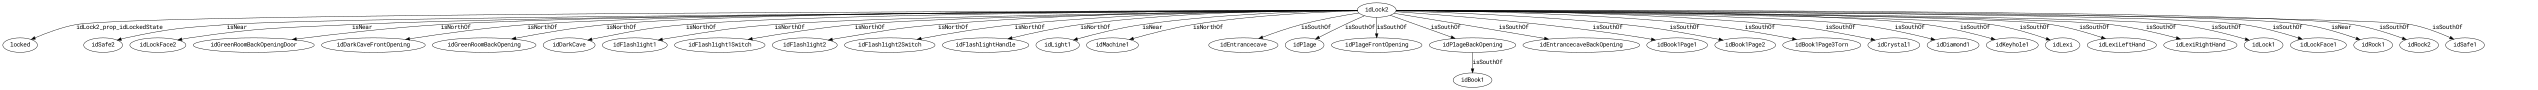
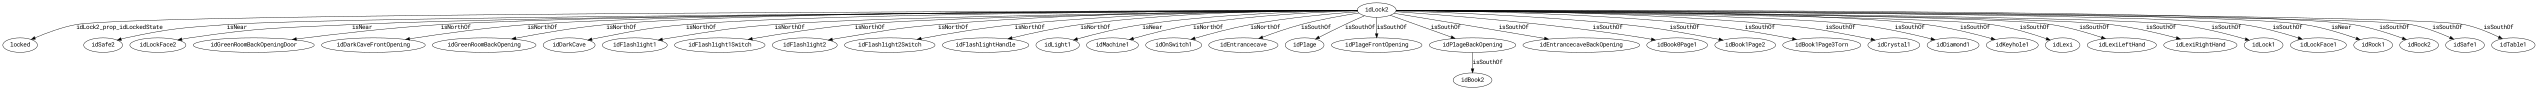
node "idOnSwitch1": added
node "idBook1Page1": label "idBook1Page1" -> "idBook0Page1"
node "idTable1": added
node "idBook1": label "idBook1" -> "idBook2"
